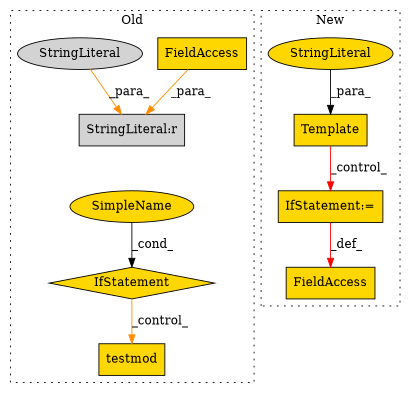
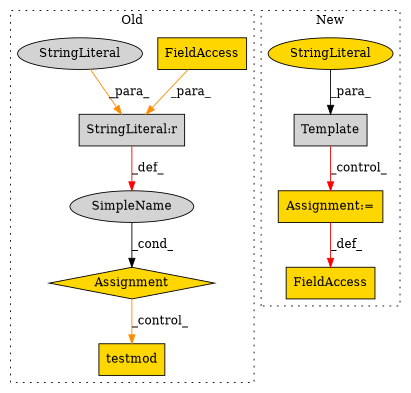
node "Template": fillcolor gold -> lightgrey
edge "StringLiteral:r" -> "SimpleName": added, label "_def_"
node "SimpleName": fillcolor gold -> lightgrey
node "IfStatement:=": label "IfStatement:=" -> "Assignment:="
node "IfStatement": label "IfStatement" -> "Assignment"
